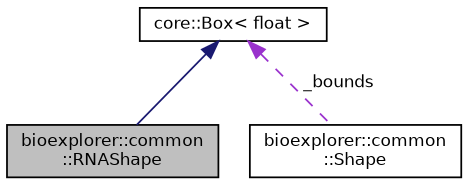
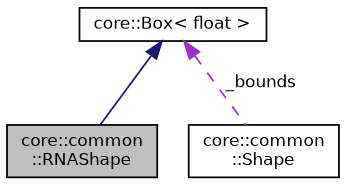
node "bioexplorer::common ::RNAShape": label "bioexplorer::common ::RNAShape" -> "core::common ::RNAShape"
node "bioexplorer::common ::Shape": label "bioexplorer::common ::Shape" -> "core::common ::Shape"
